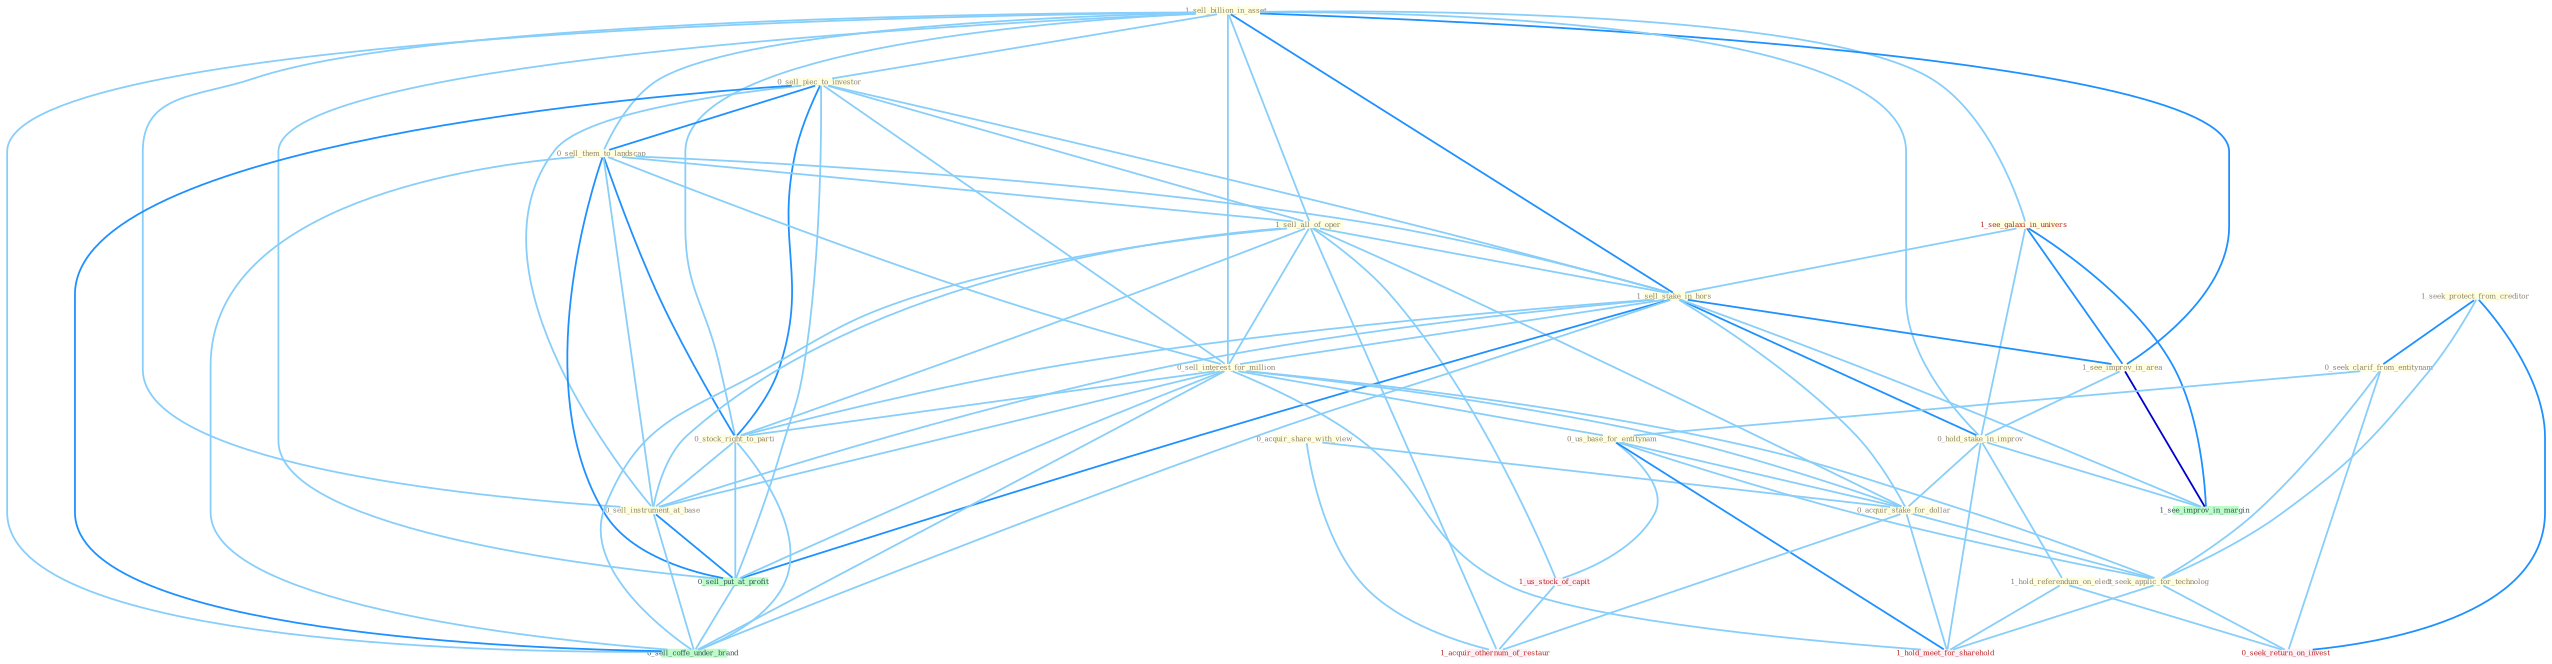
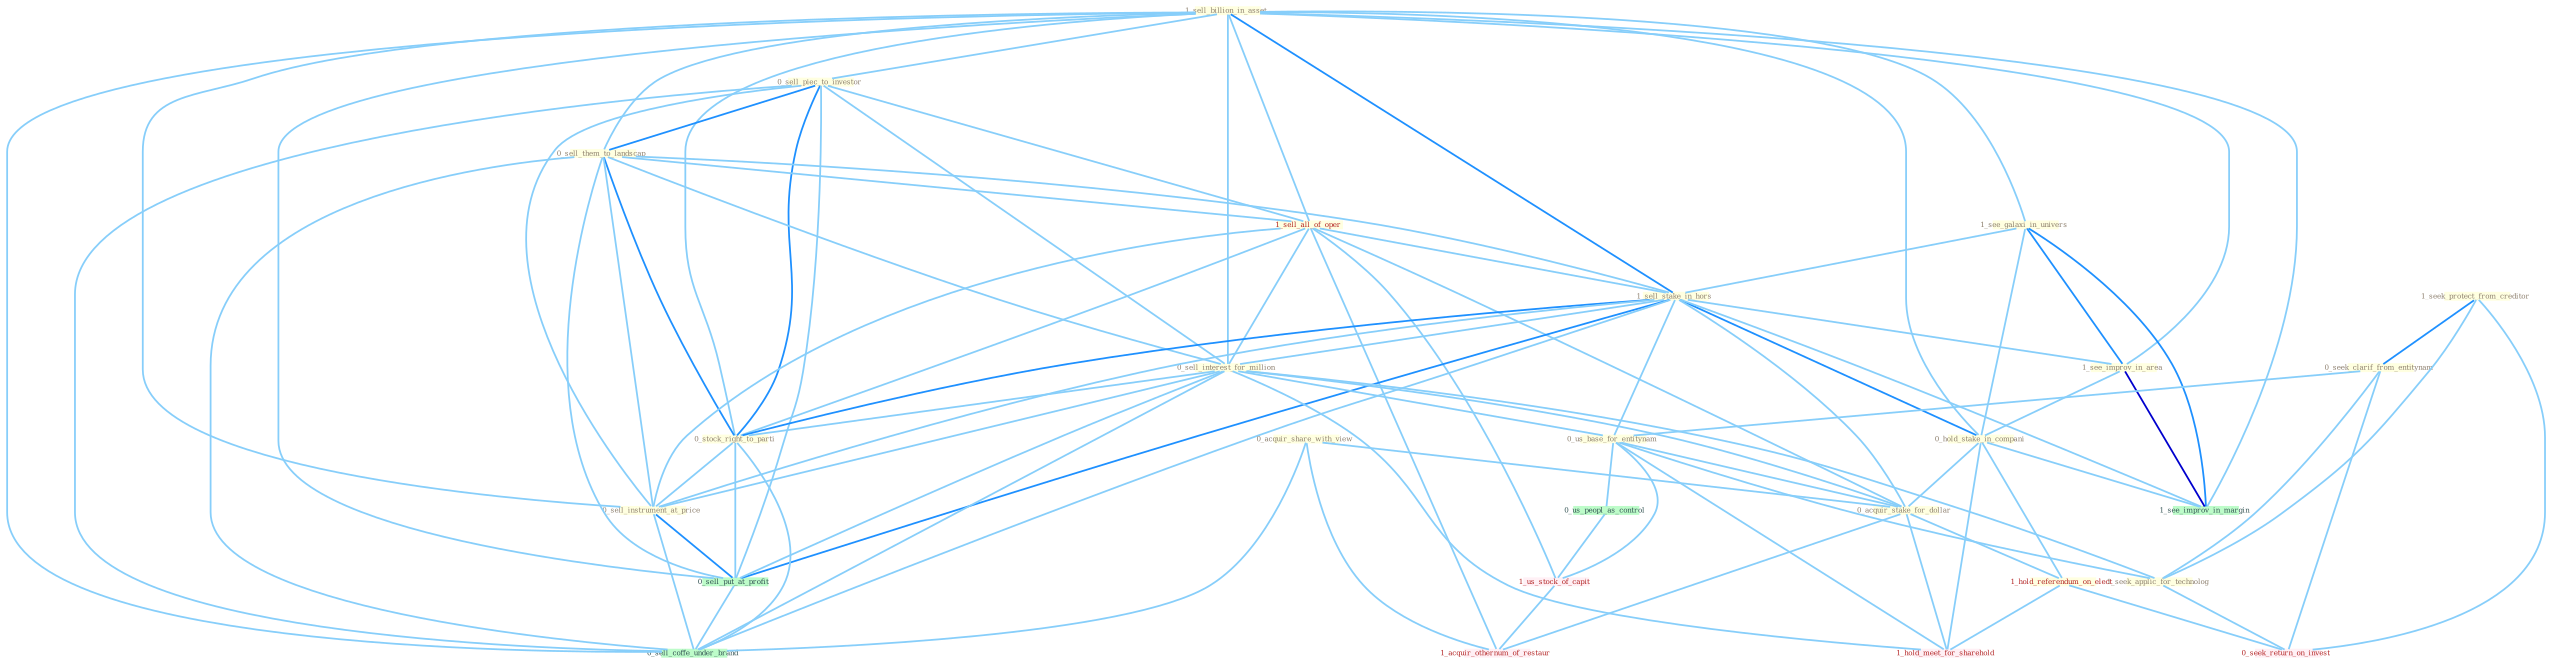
edge "1_sell_billion_in_asset" -- "1_see_improv_in_area": color #1e90ff -> #87cefa
edge "1_sell_billion_in_asset" -- "1_see_improv_in_margin": added
edge "0_sell_piec_to_investor" -- "1_sell_stake_in_hors": now "0_us_base_for_entitynam" -- "1_sell_stake_in_hors"
node "1_sell_all_of_oper": fontcolor #8b7d6b -> #b22222
node "1_see_galaxi_in_univers": fontcolor #b22222 -> #8b7d6b
edge "0_sell_piec_to_investor" -- "0_sell_coffe_under_brand": color #1e90ff -> #87cefa
edge "1_sell_stake_in_hors" -- "1_see_improv_in_area": color #1e90ff -> #87cefa
edge "1_sell_stake_in_hors" -- "0_stock_right_to_parti": color #87cefa -> #1e90ff
edge "1_sell_all_of_oper" -- "0_sell_coffe_under_brand": now "0_acquir_share_with_view" -- "0_sell_coffe_under_brand"
edge "0_sell_them_to_landscap" -- "0_sell_put_at_profit": color #1e90ff -> #87cefa
node "0_hold_stake_in_improv": label "0_hold_stake_in_improv" -> "0_hold_stake_in_compani"
node "0_sell_instrument_at_base": label "0_sell_instrument_at_base" -> "0_sell_instrument_at_price"
node "0_us_peopl_as_control": added
edge "0_acquir_stake_for_dollar" -- "1_seek_applic_for_technolog": now "0_acquir_stake_for_dollar" -- "1_hold_referendum_on_elect"
edge "0_us_base_for_entitynam" -- "1_hold_meet_for_sharehold": color #1e90ff -> #87cefa
edge "1_seek_protect_from_creditor" -- "0_seek_return_on_invest": color #1e90ff -> #87cefa
node "1_hold_referendum_on_elect": fontcolor #8b7d6b -> #b22222
edge "1_seek_applic_for_technolog" -- "1_hold_meet_for_sharehold": removed
